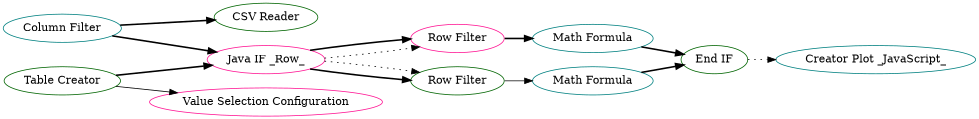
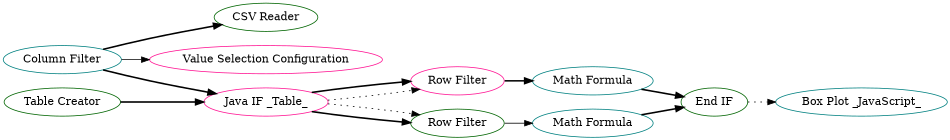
node "Java IF _Row_": label "Java IF _Row_" -> "Java IF _Table_"
node "Creator Plot _JavaScript_": label "Creator Plot _JavaScript_" -> "Box Plot _JavaScript_"
edge "Table Creator" -> "Value Selection Configuration": now "Column Filter" -> "Value Selection Configuration"
